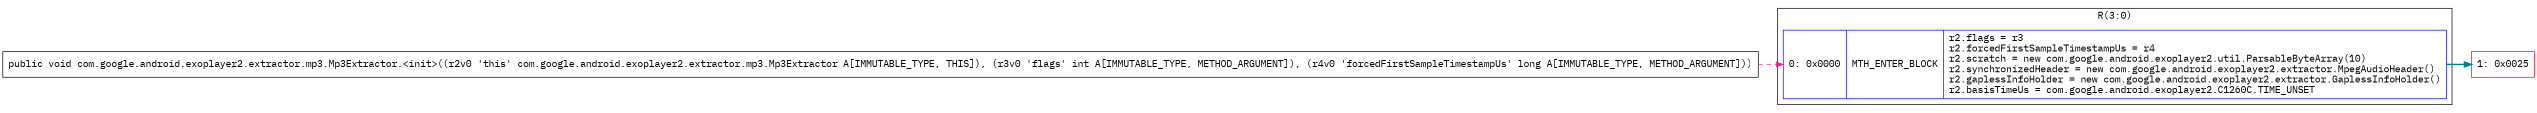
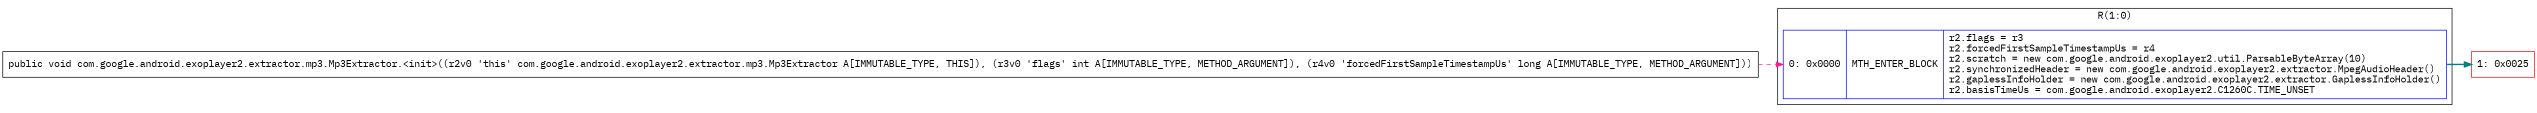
cluster "R(3:0)": label "R(3:0)" -> "R(1:0)"
